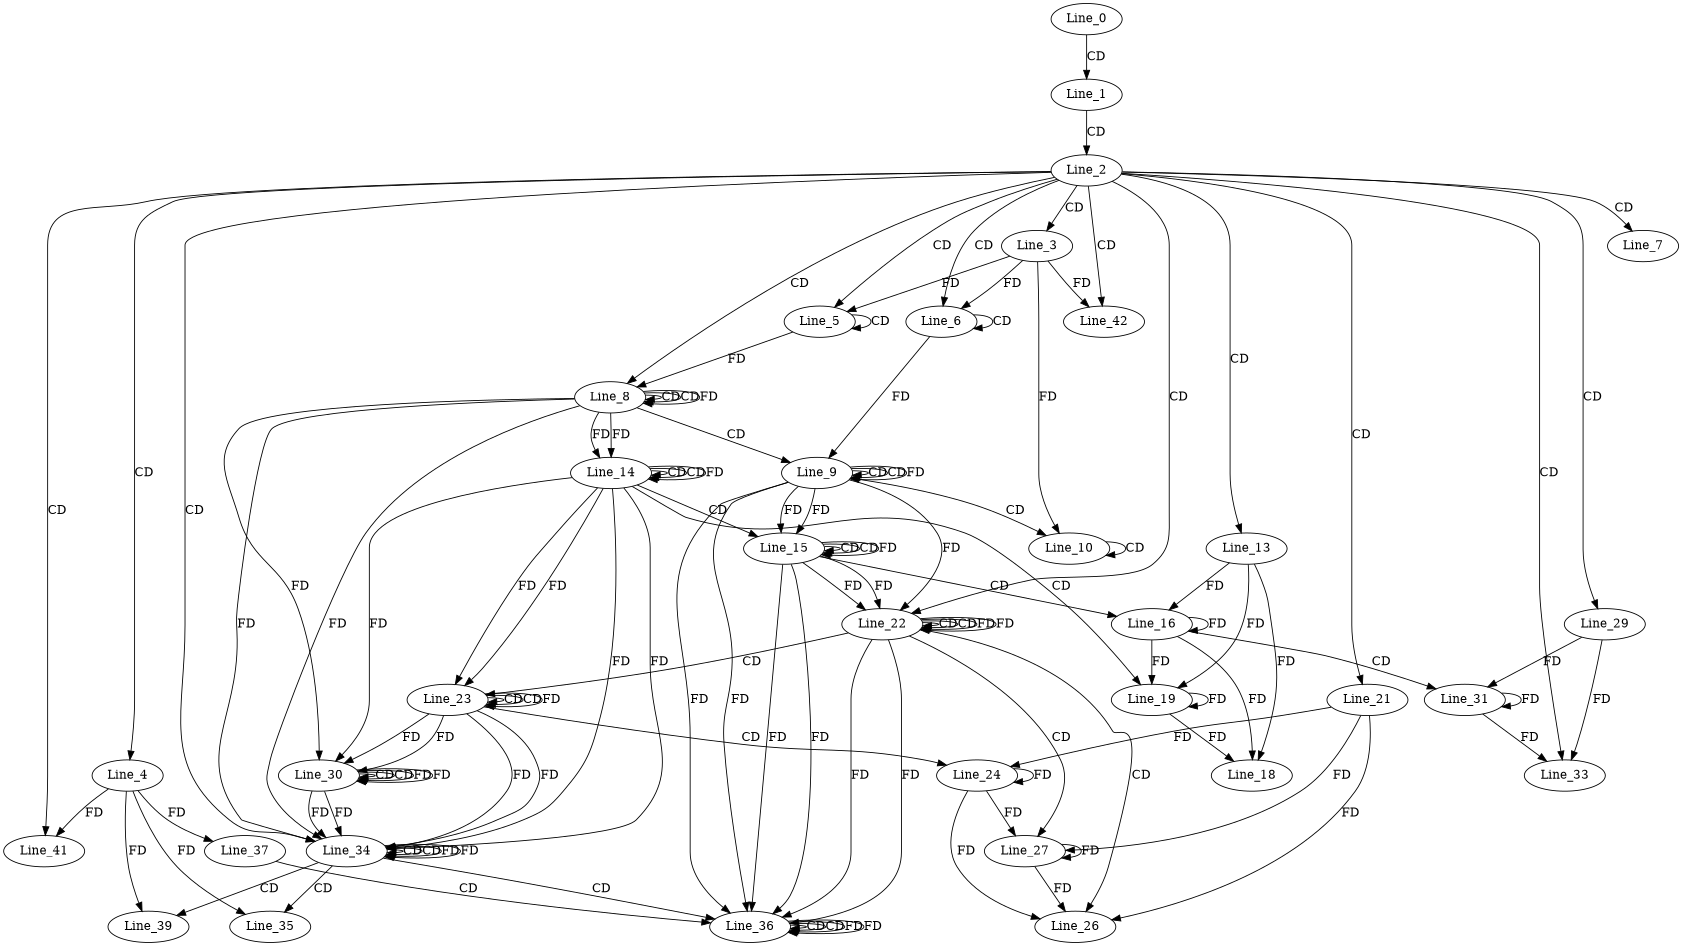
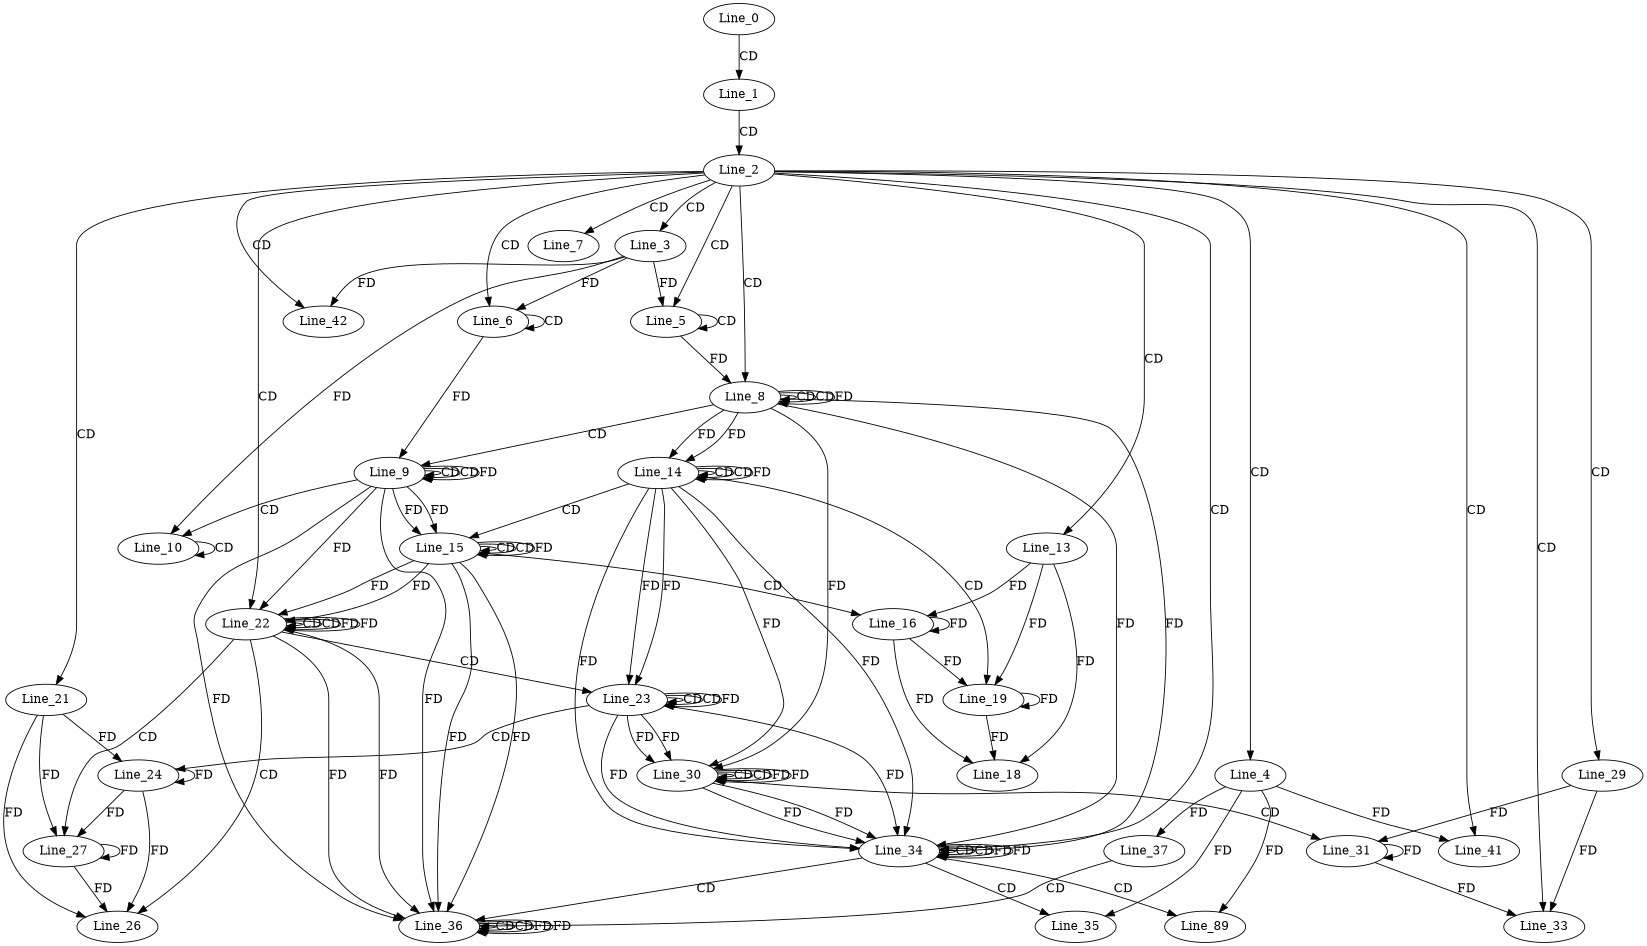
edge "Line_16" -> "Line_31": now "Line_30" -> "Line_31"
node "Line_39": label "Line_39" -> "Line_89"
